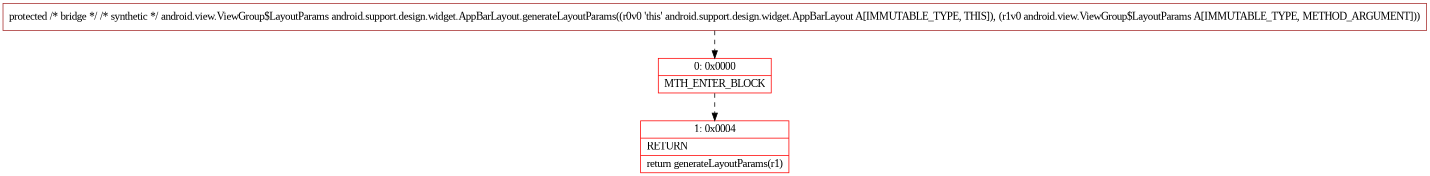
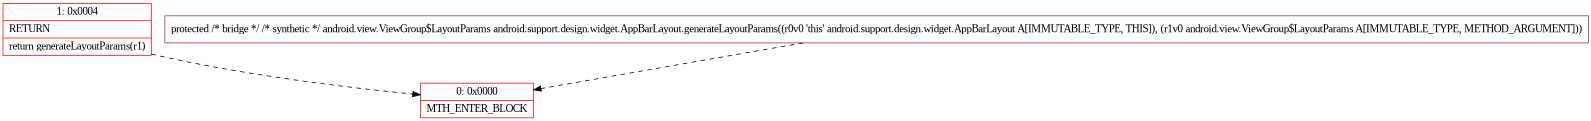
edge "0: 0x0000" -> "1: 0x0004": reversed
